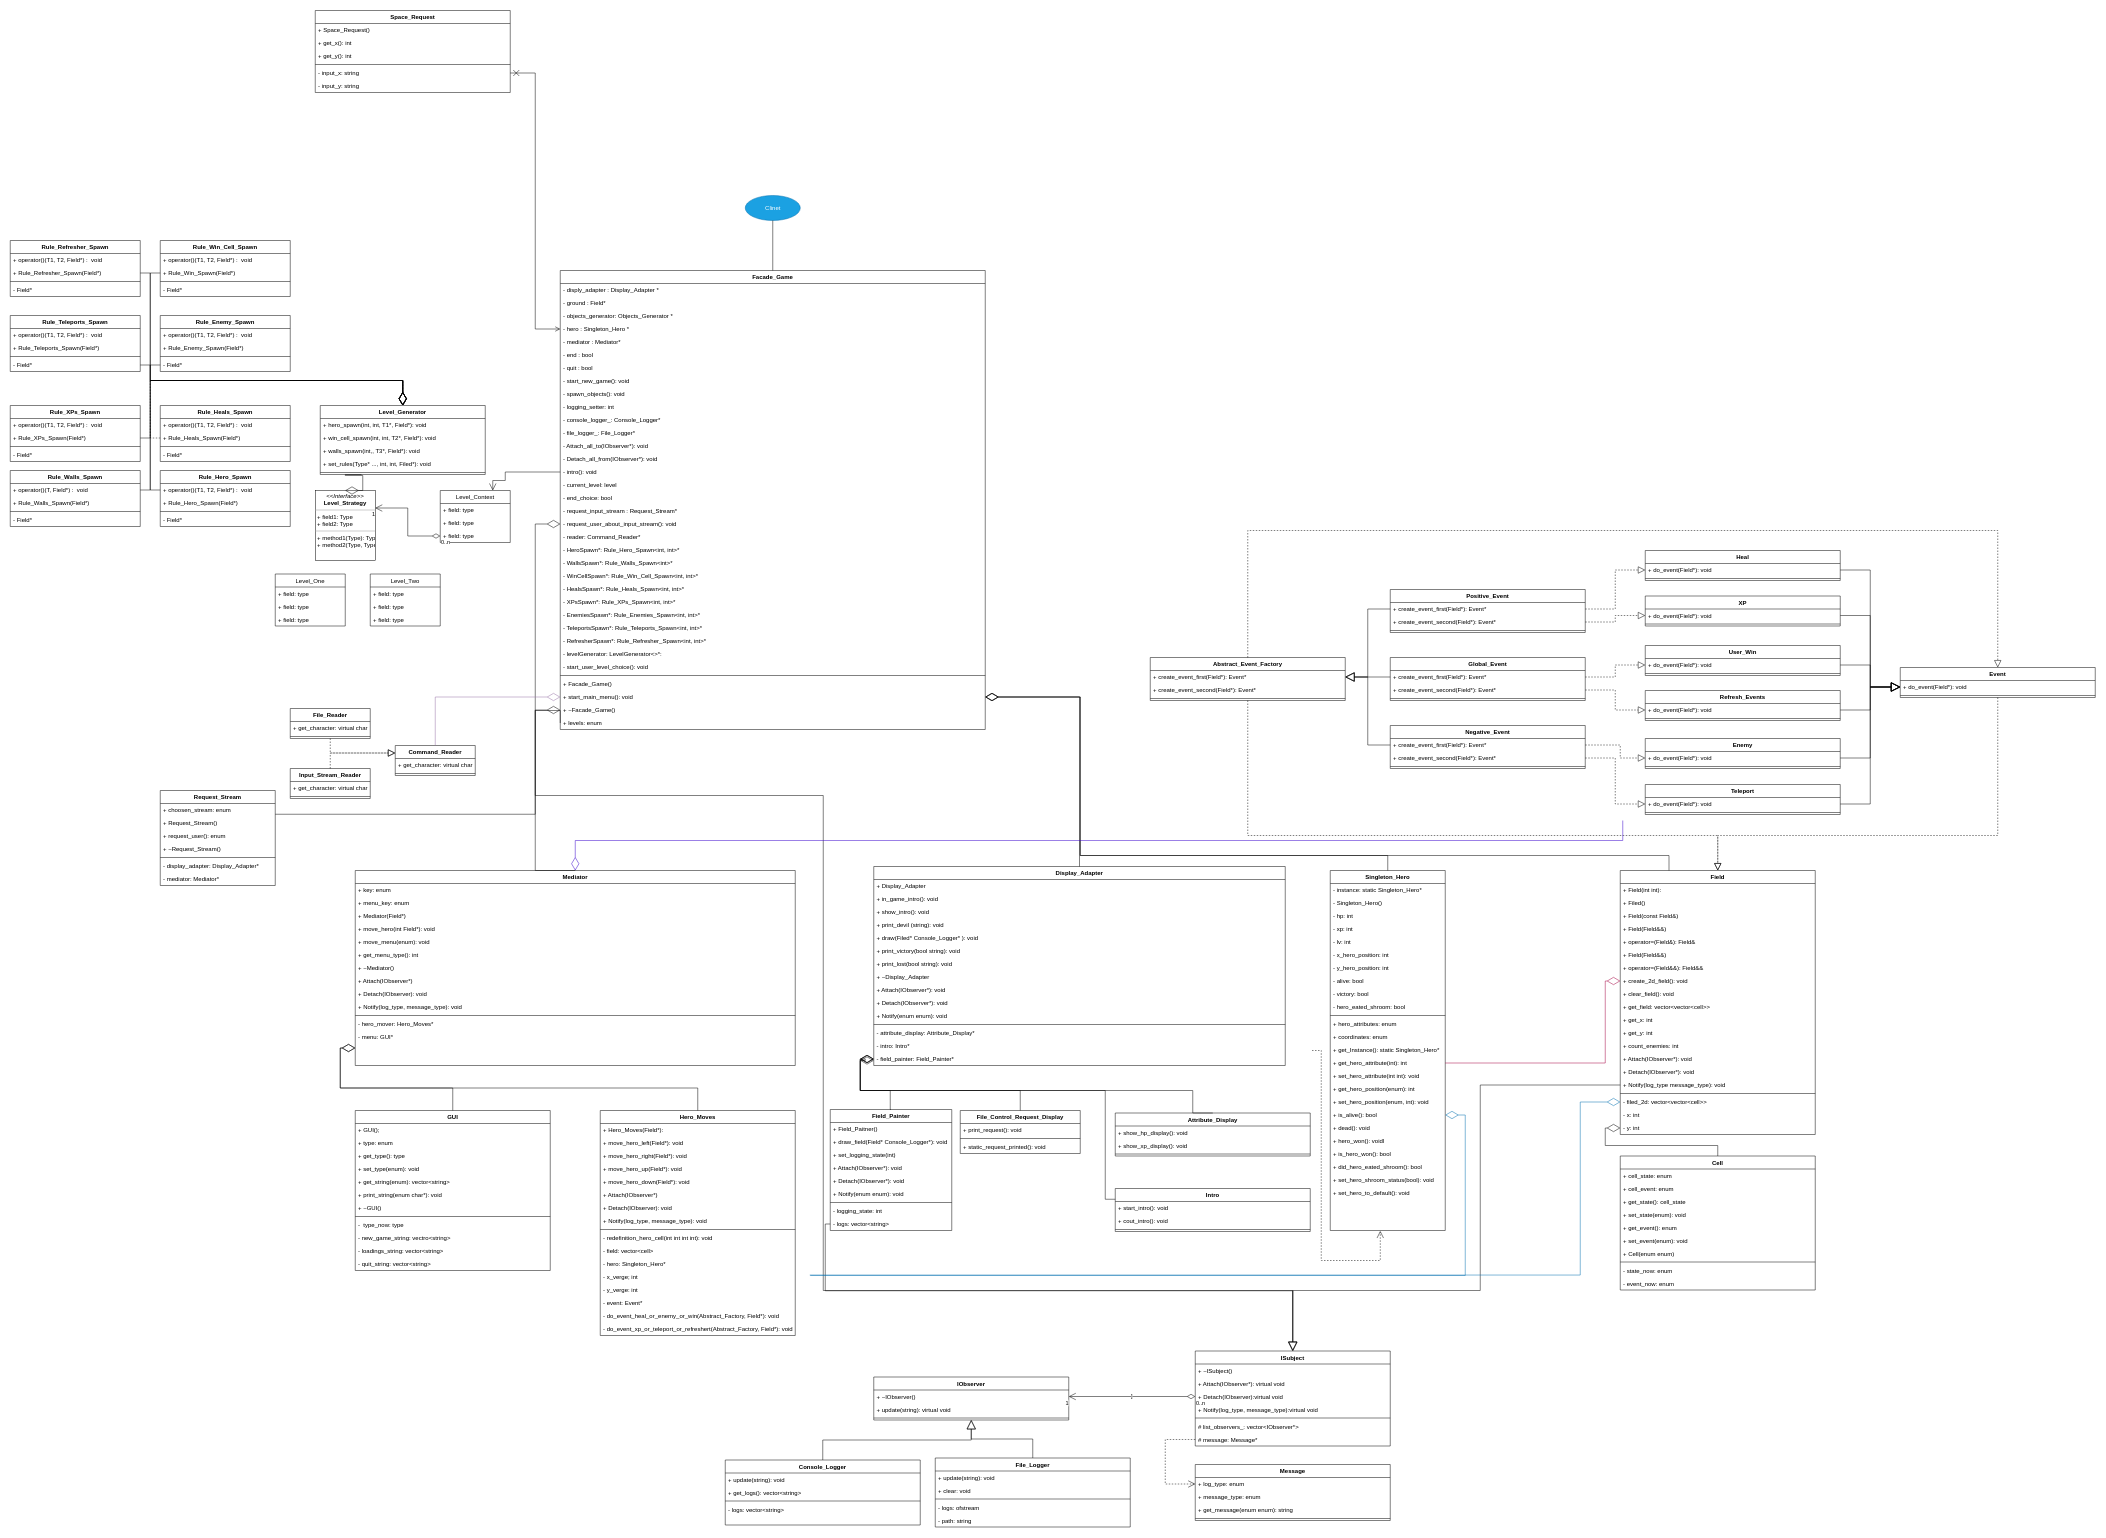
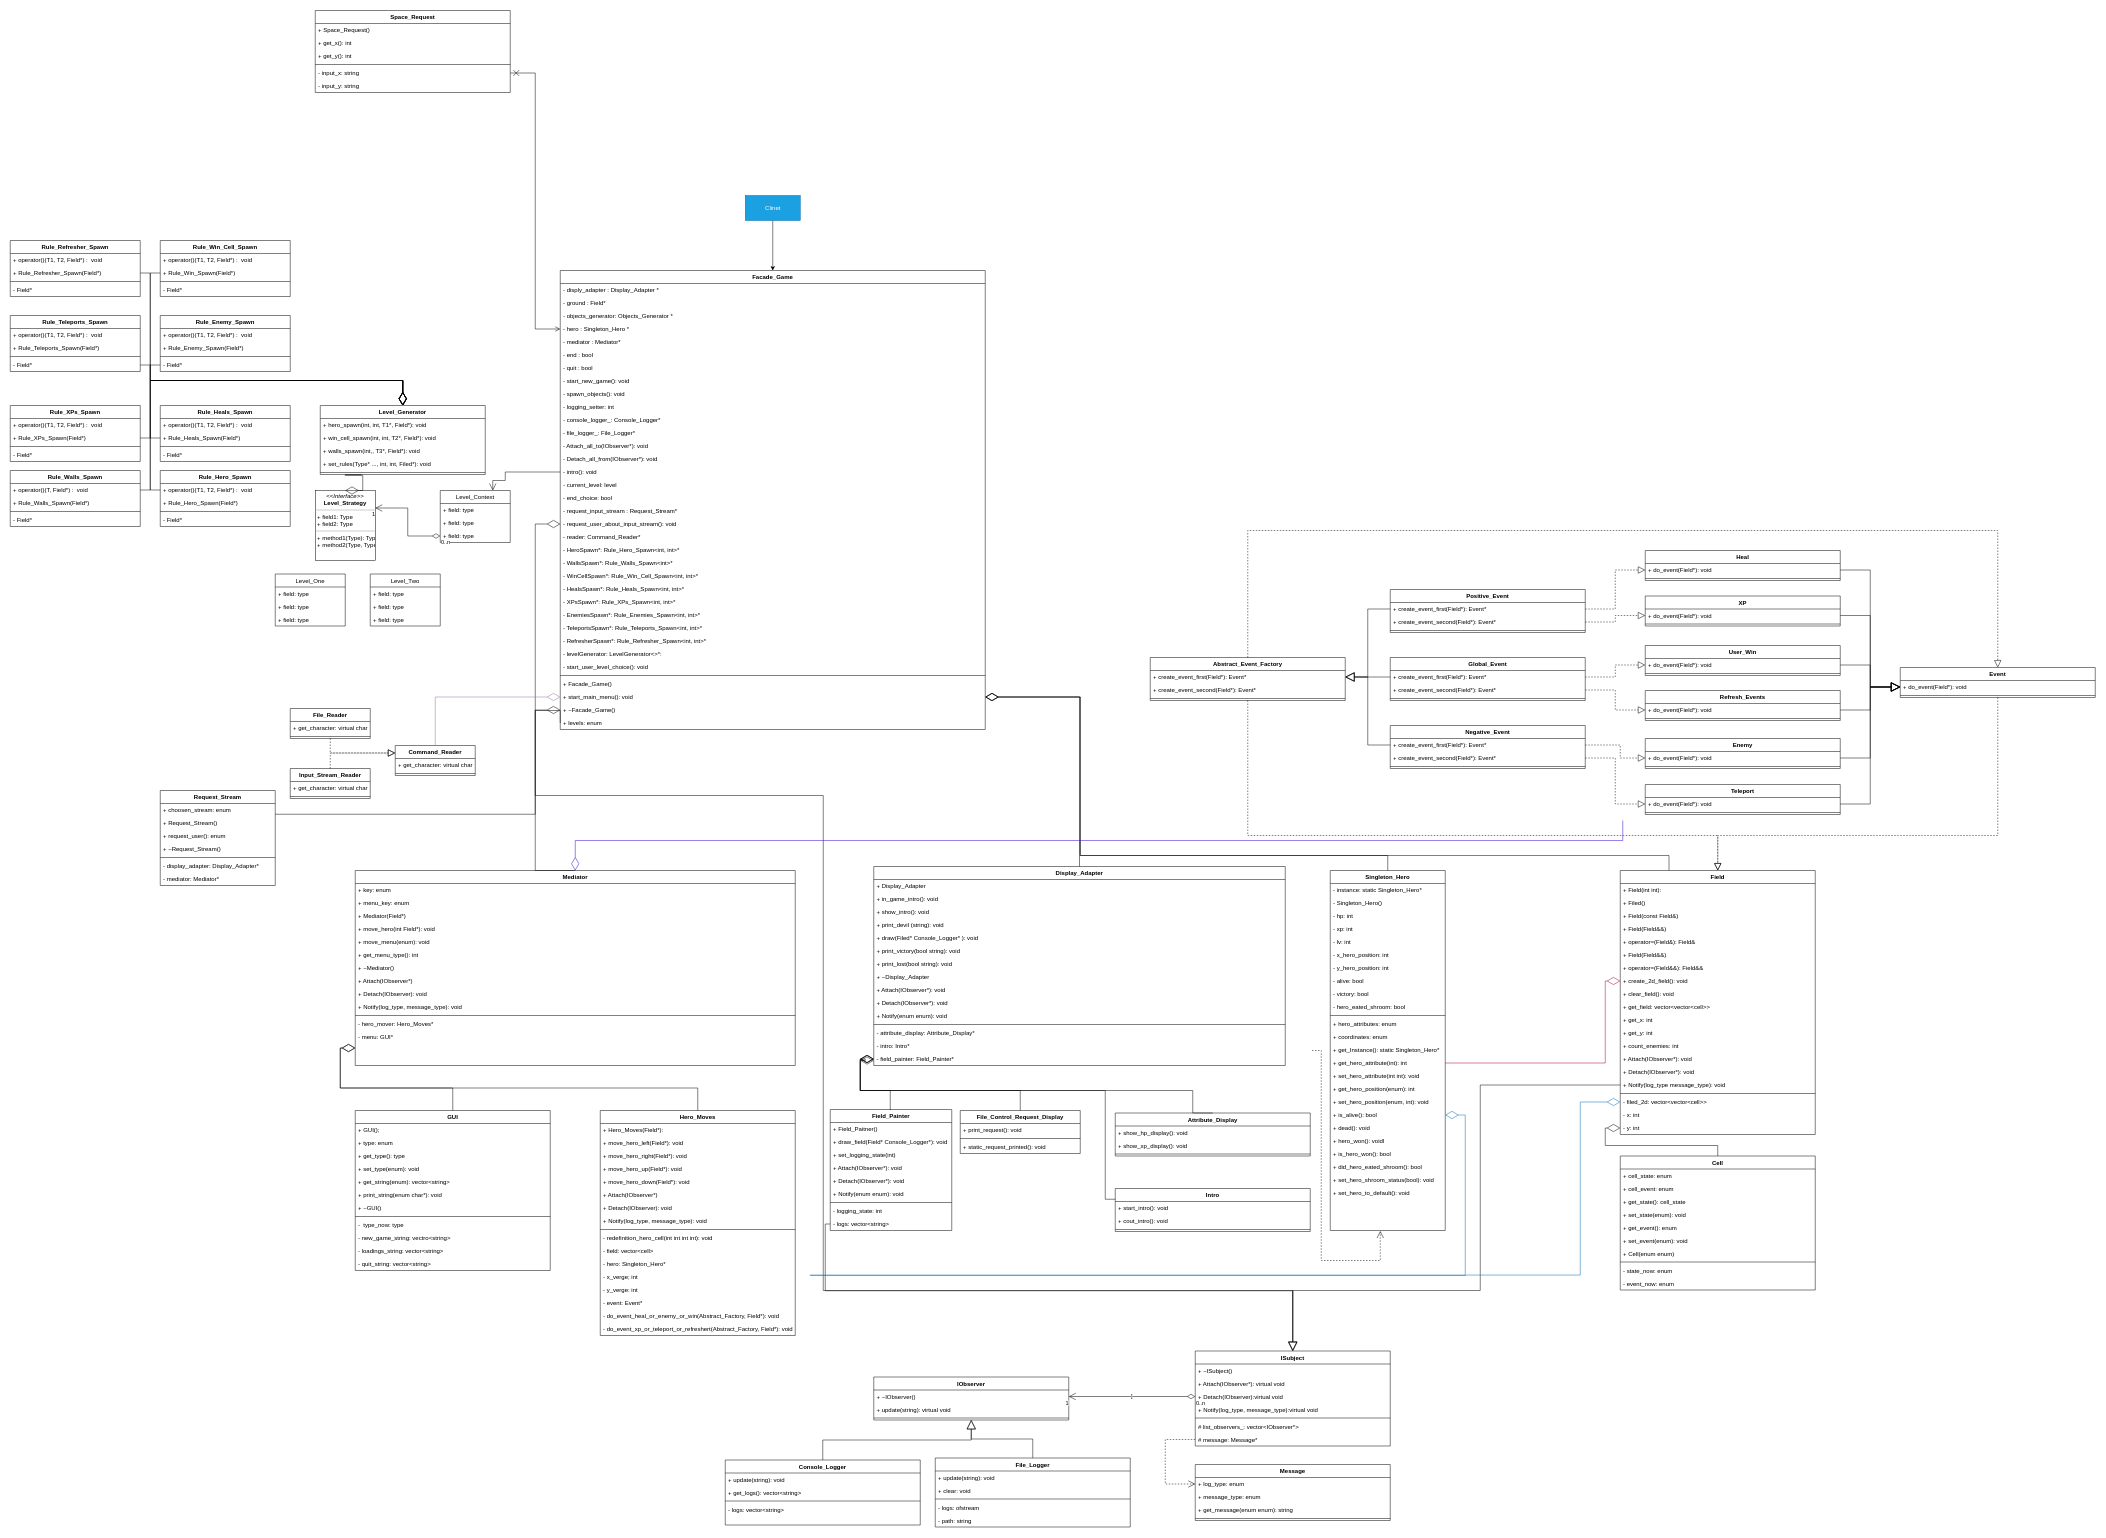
node "Clinet": shape ellipse -> rectangle
edge "Clinet" -- "Facade_Game": arrowhead none -> classic
edge "+ Rule_Heals_Spawn(Field*)" -> "Level_Generator": style dashed -> solid
